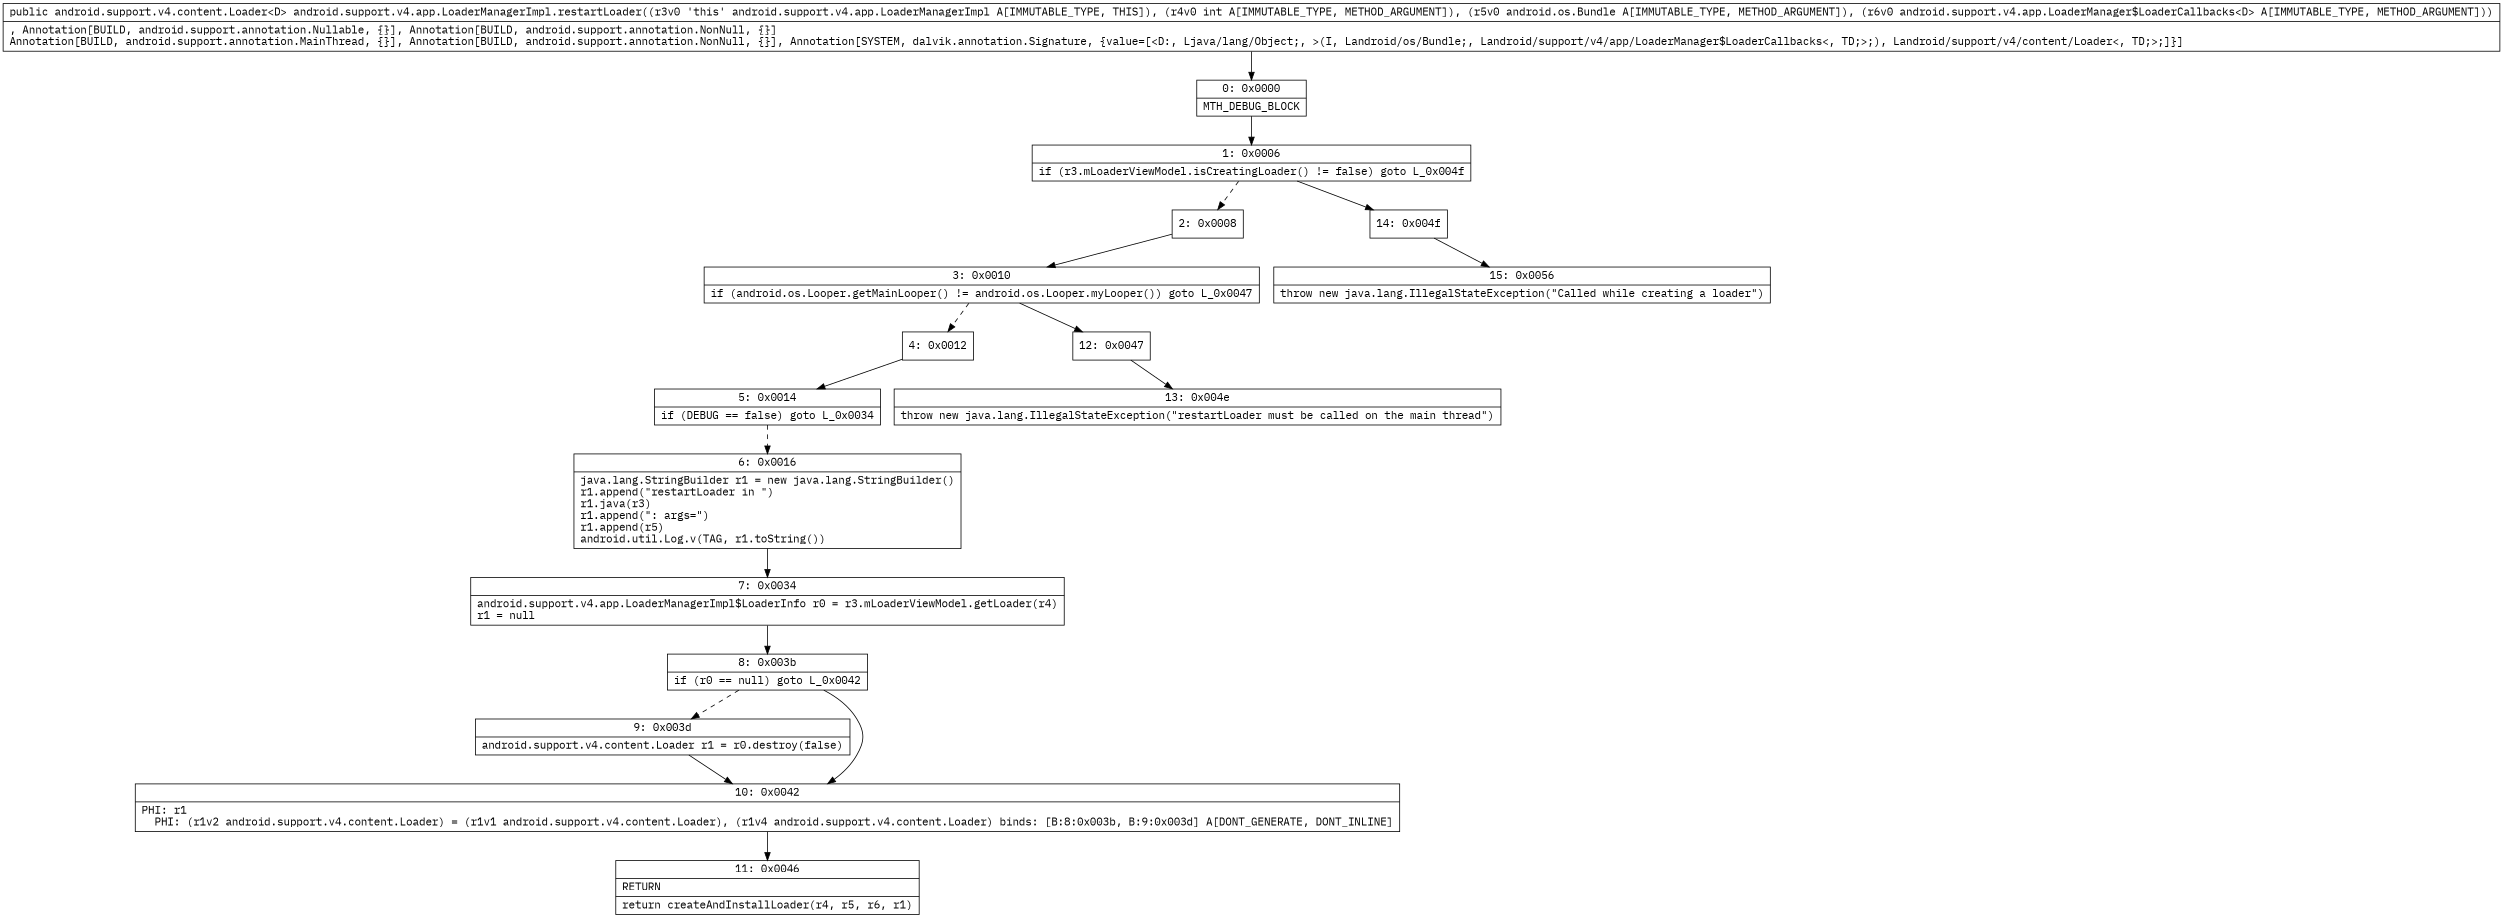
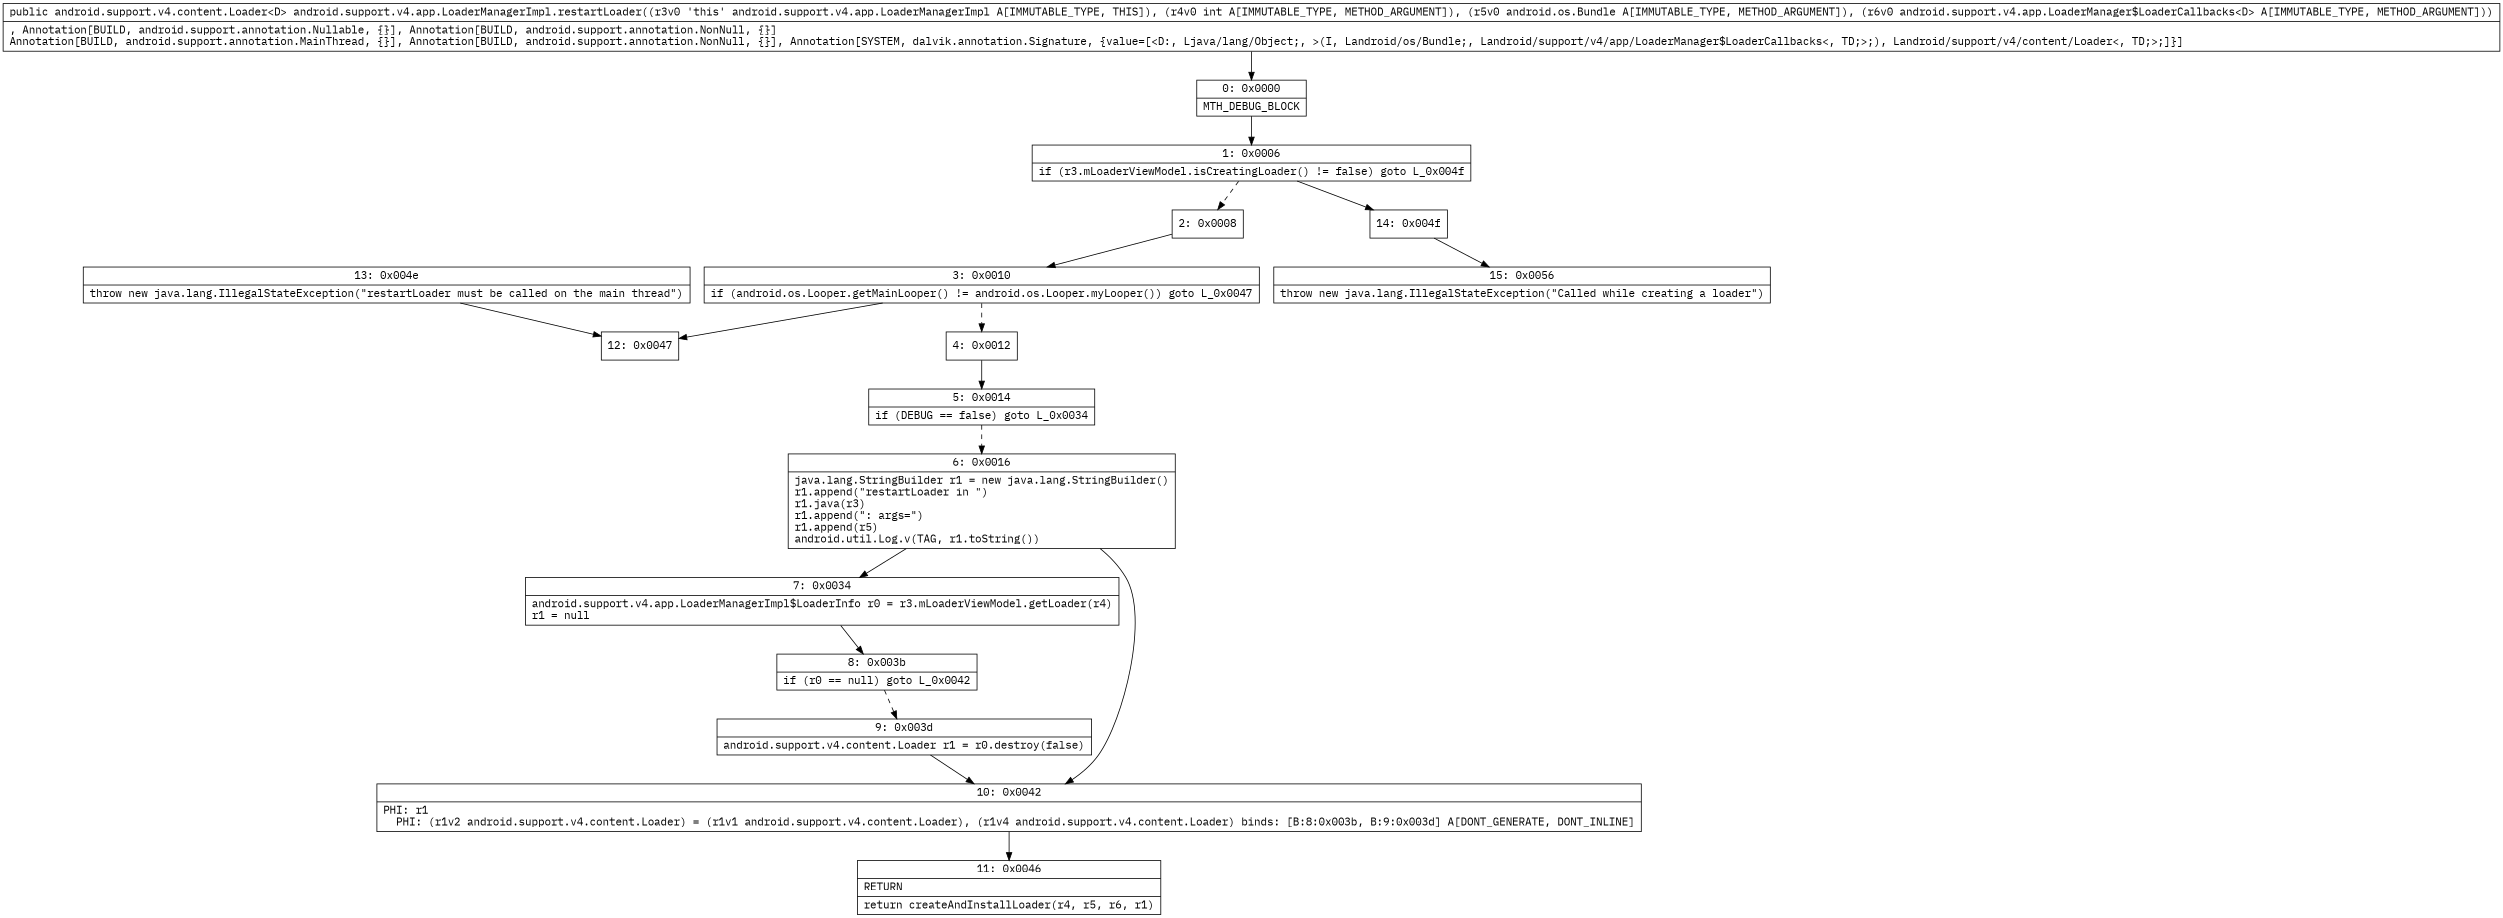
edge "12: 0x0047" -> "13: 0x004e": reversed
edge "8: 0x003b" -> "10: 0x0042": now "6: 0x0016" -> "10: 0x0042"
